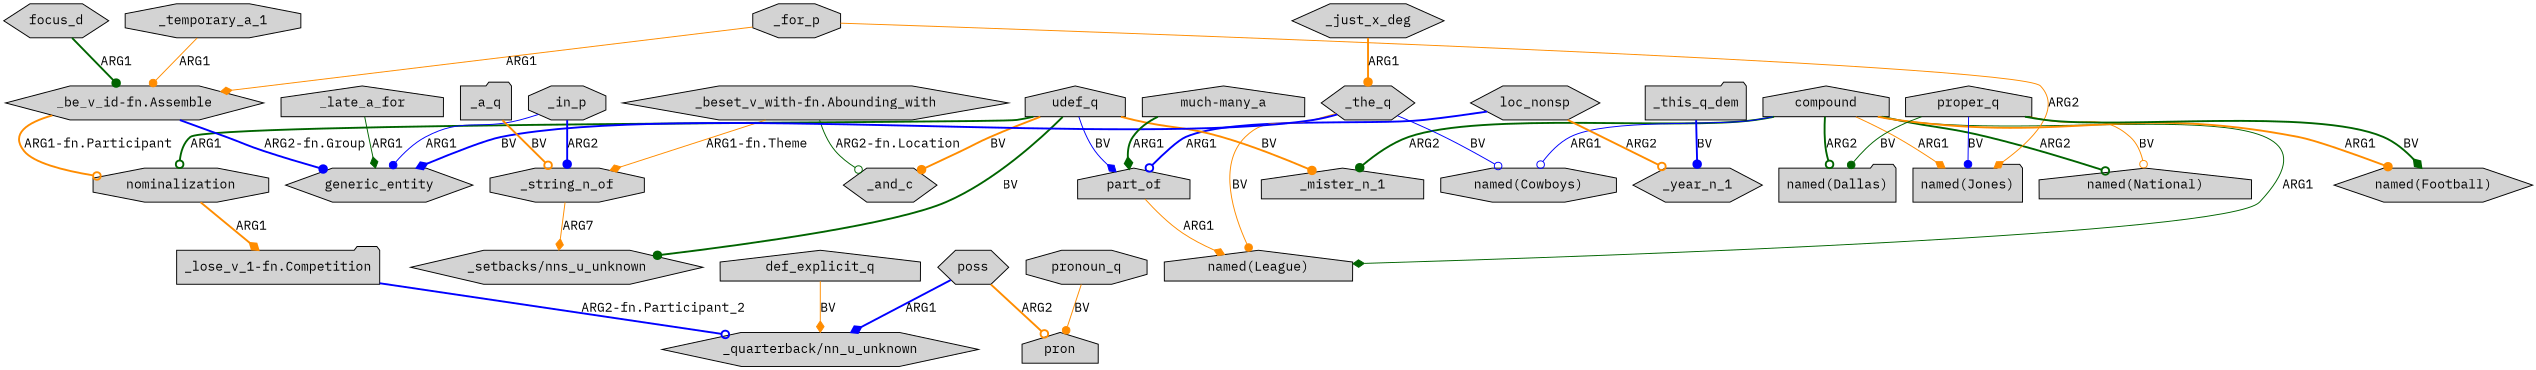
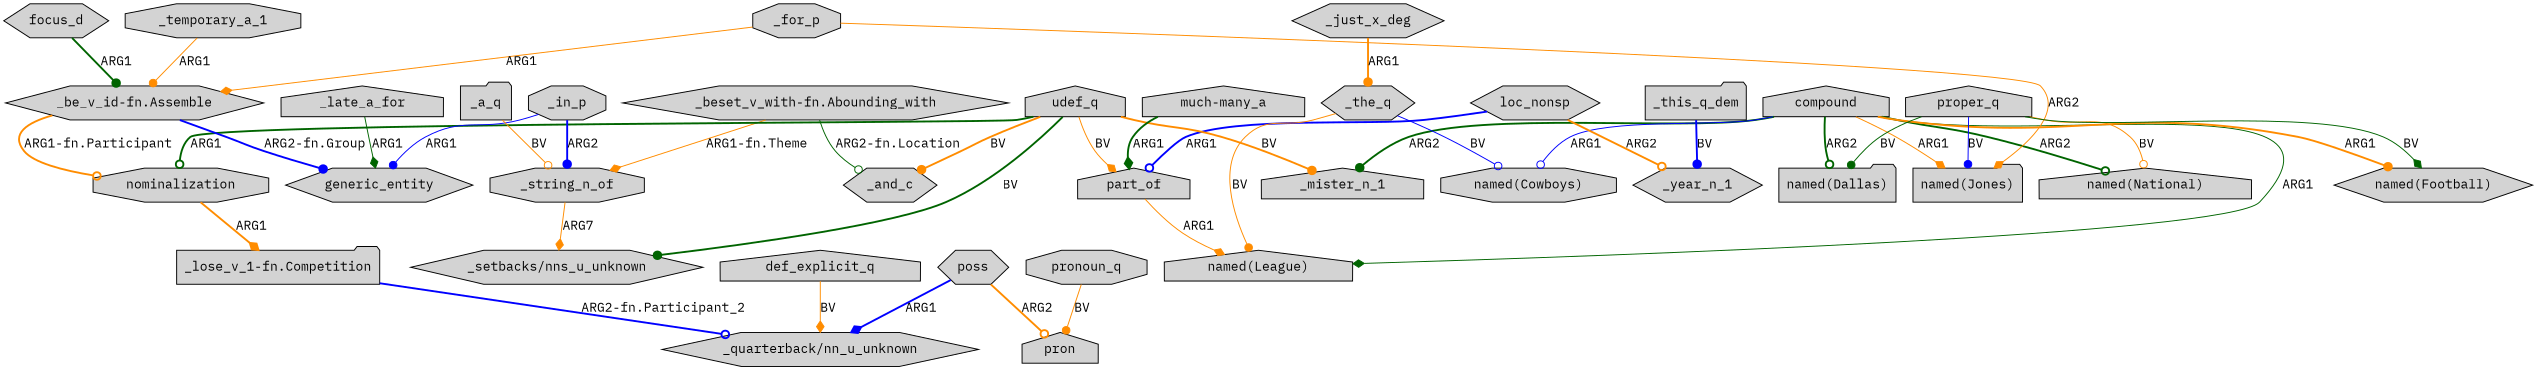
edge "proper_q" -> "named(Football)": style bold -> solid
edge "_the_q" -> "generic_entity": removed, label "BV"
edge "_a_q" -> "_string_n_of": style bold -> solid
edge "udef_q" -> "part_of": color blue -> darkorange
